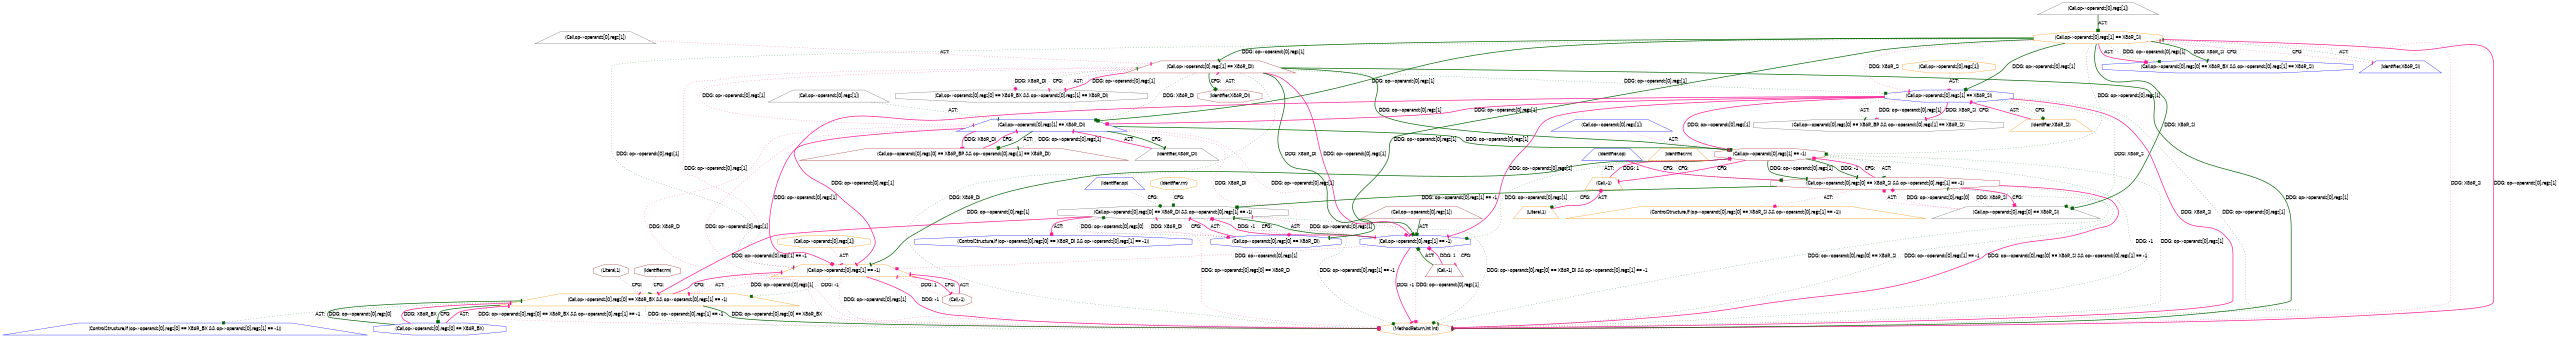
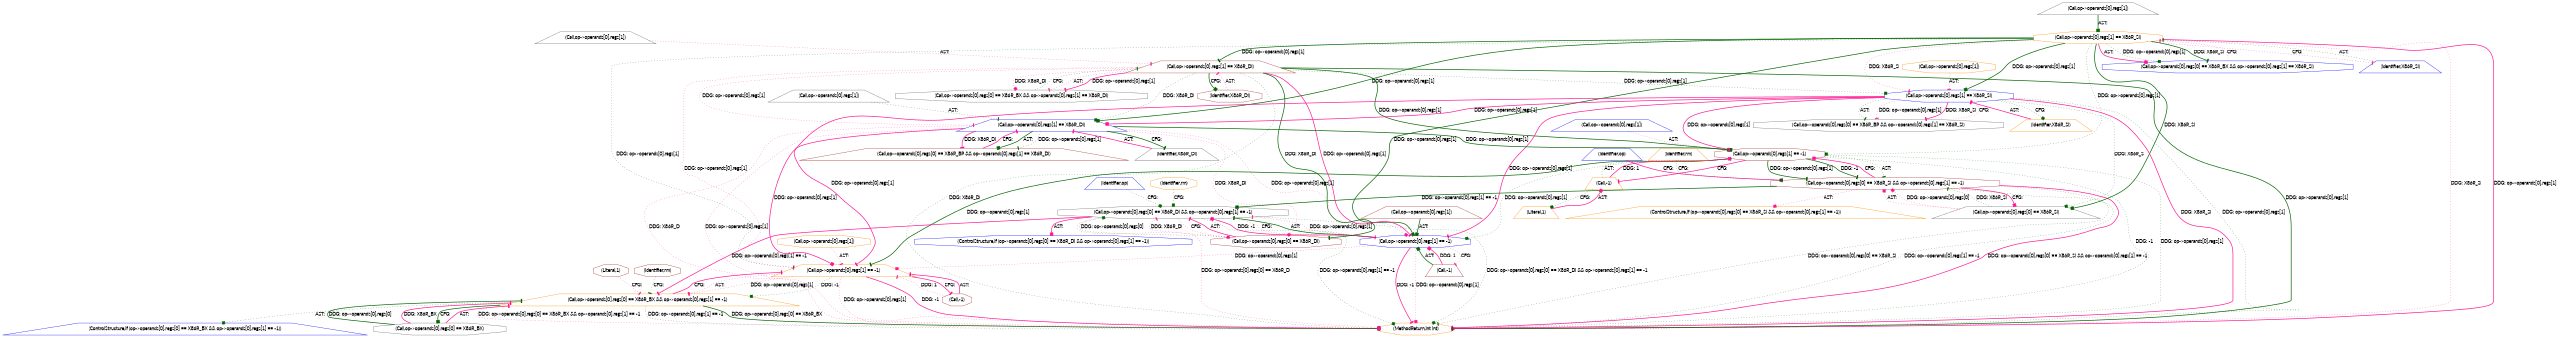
node "(Call,op->operands[0].regs[0] == X86R_DI)": color blue -> brown
node "(Call,op->operands[0].regs[0] == X86R_BX)": color blue -> gray40
